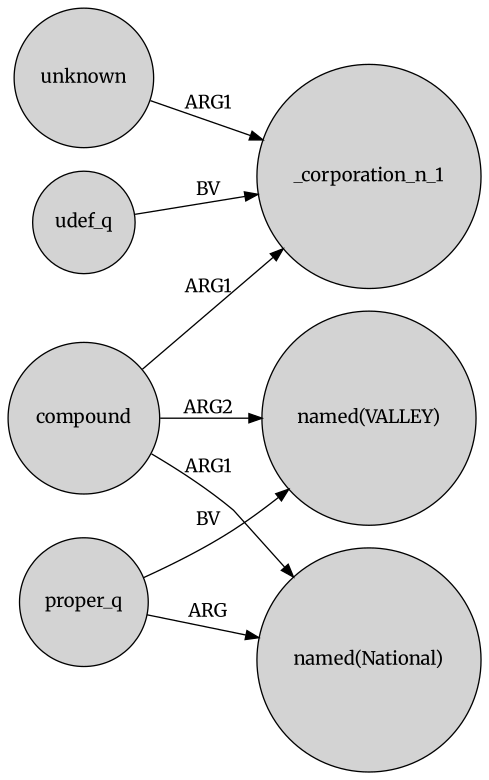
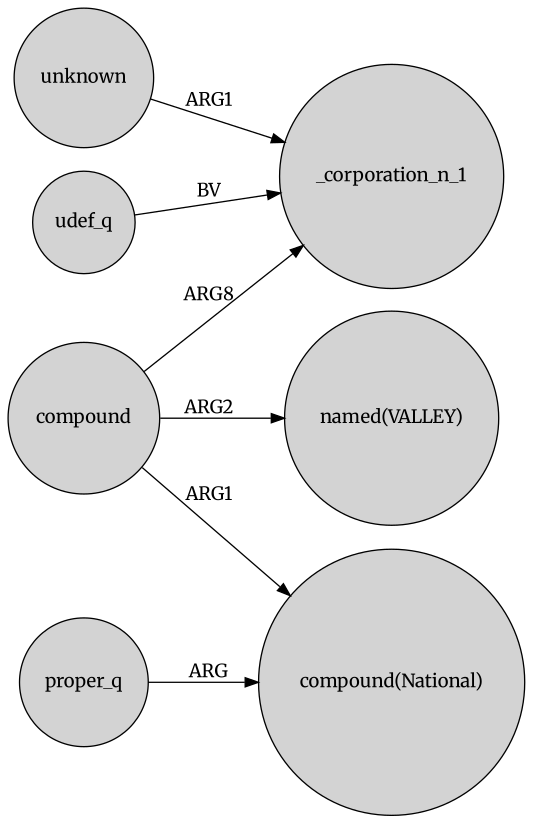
edge "compound" -> "_corporation_n_1": label "ARG1" -> "ARG8"
edge "proper_q" -> "named(VALLEY)": removed, label "BV"
node "named(National)": label "named(National)" -> "compound(National)"
